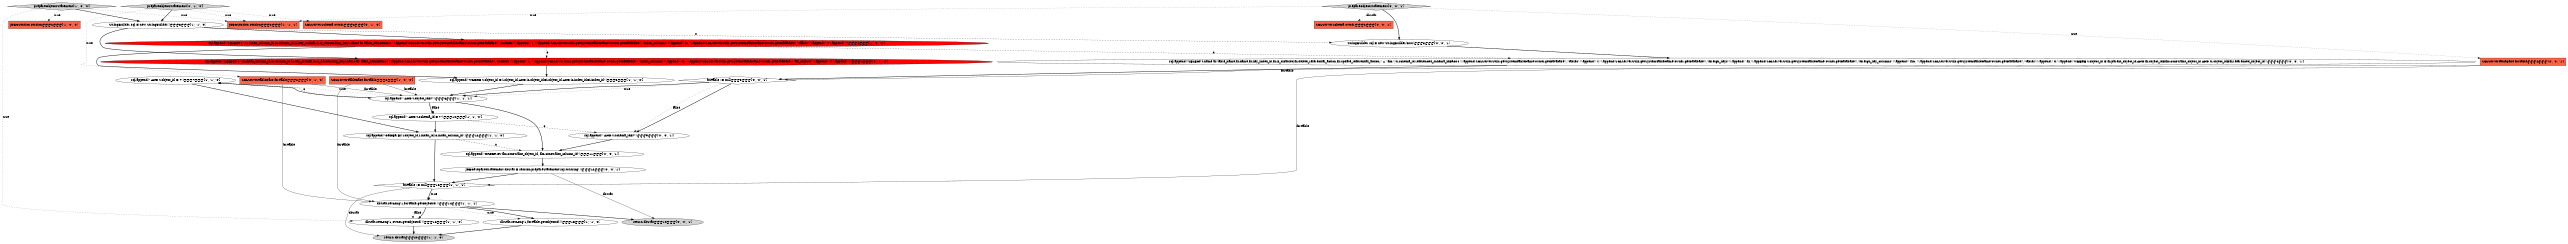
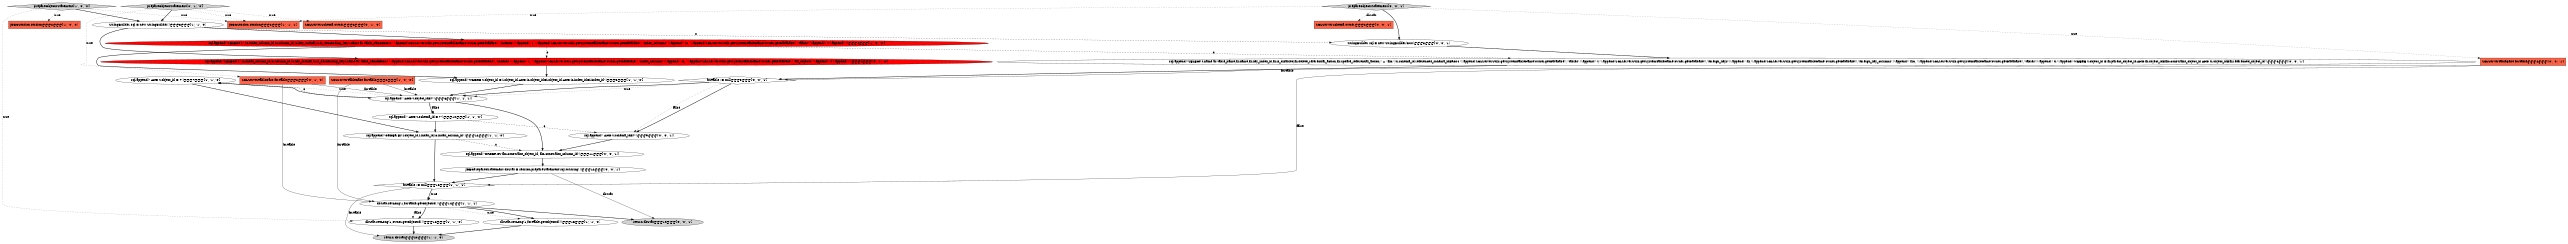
edge "SQLServerTableBase forTable@@@2@@@['0', '0', '1']" -> "forTable != null@@@13@@@['1', '1', '1']": label "forTable" -> "false"
edge "forTable != null@@@13@@@['1', '1', '1']" -> "return dbStat@@@20@@@['1', '1', '0']": label "dbStat" -> "forTable"
